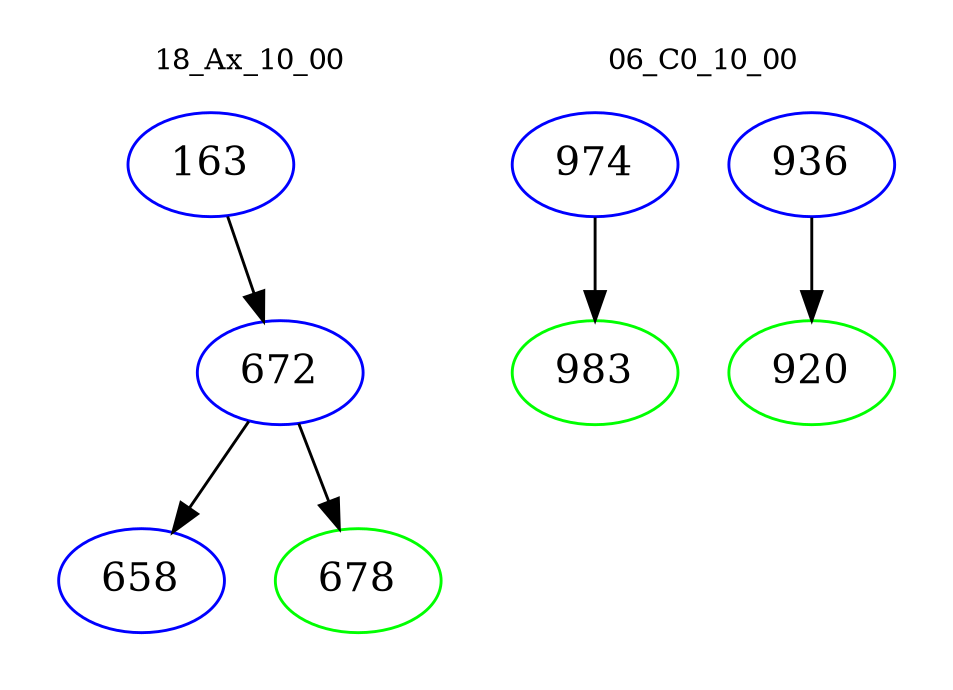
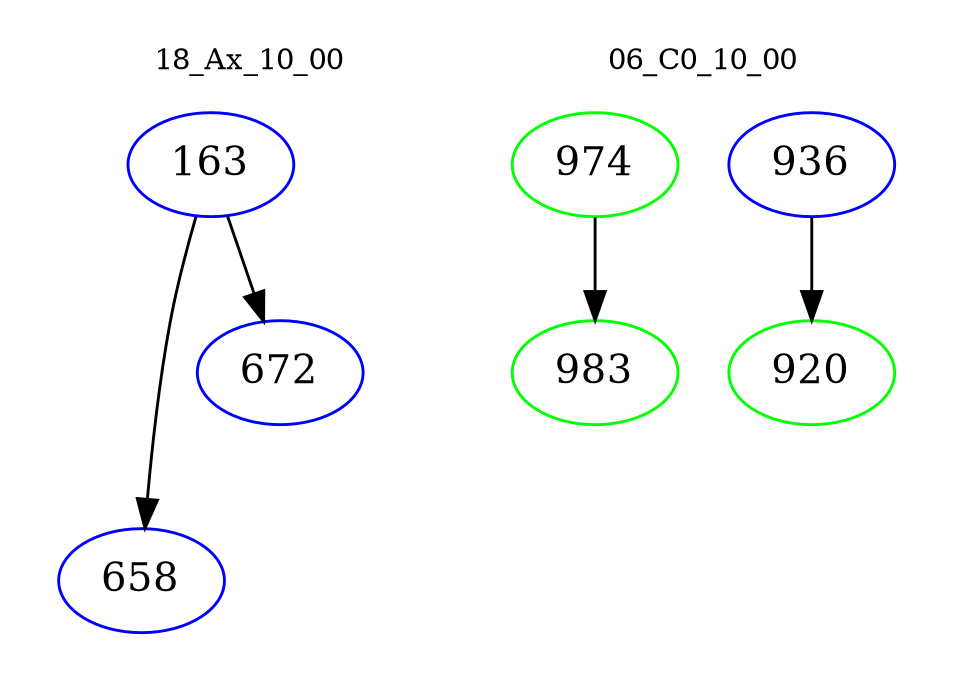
node "974": color blue -> green
edge "672" -> "658": now "163" -> "658"
node "678": removed
